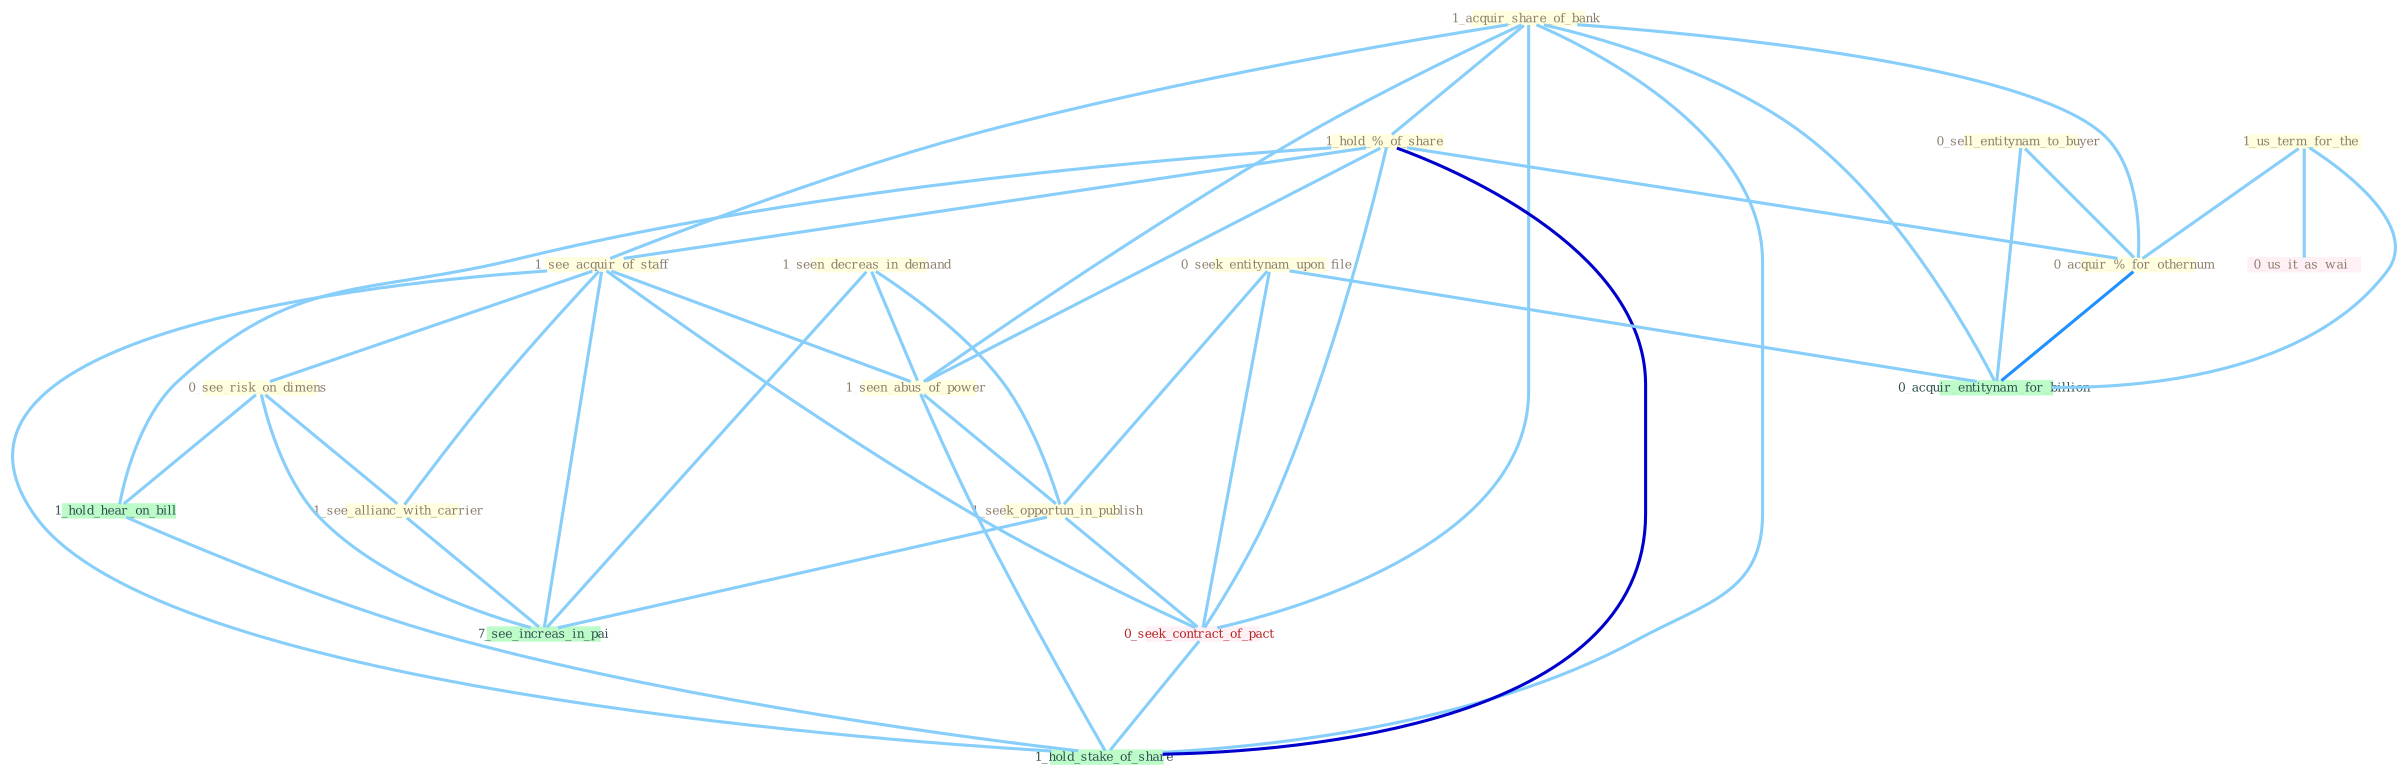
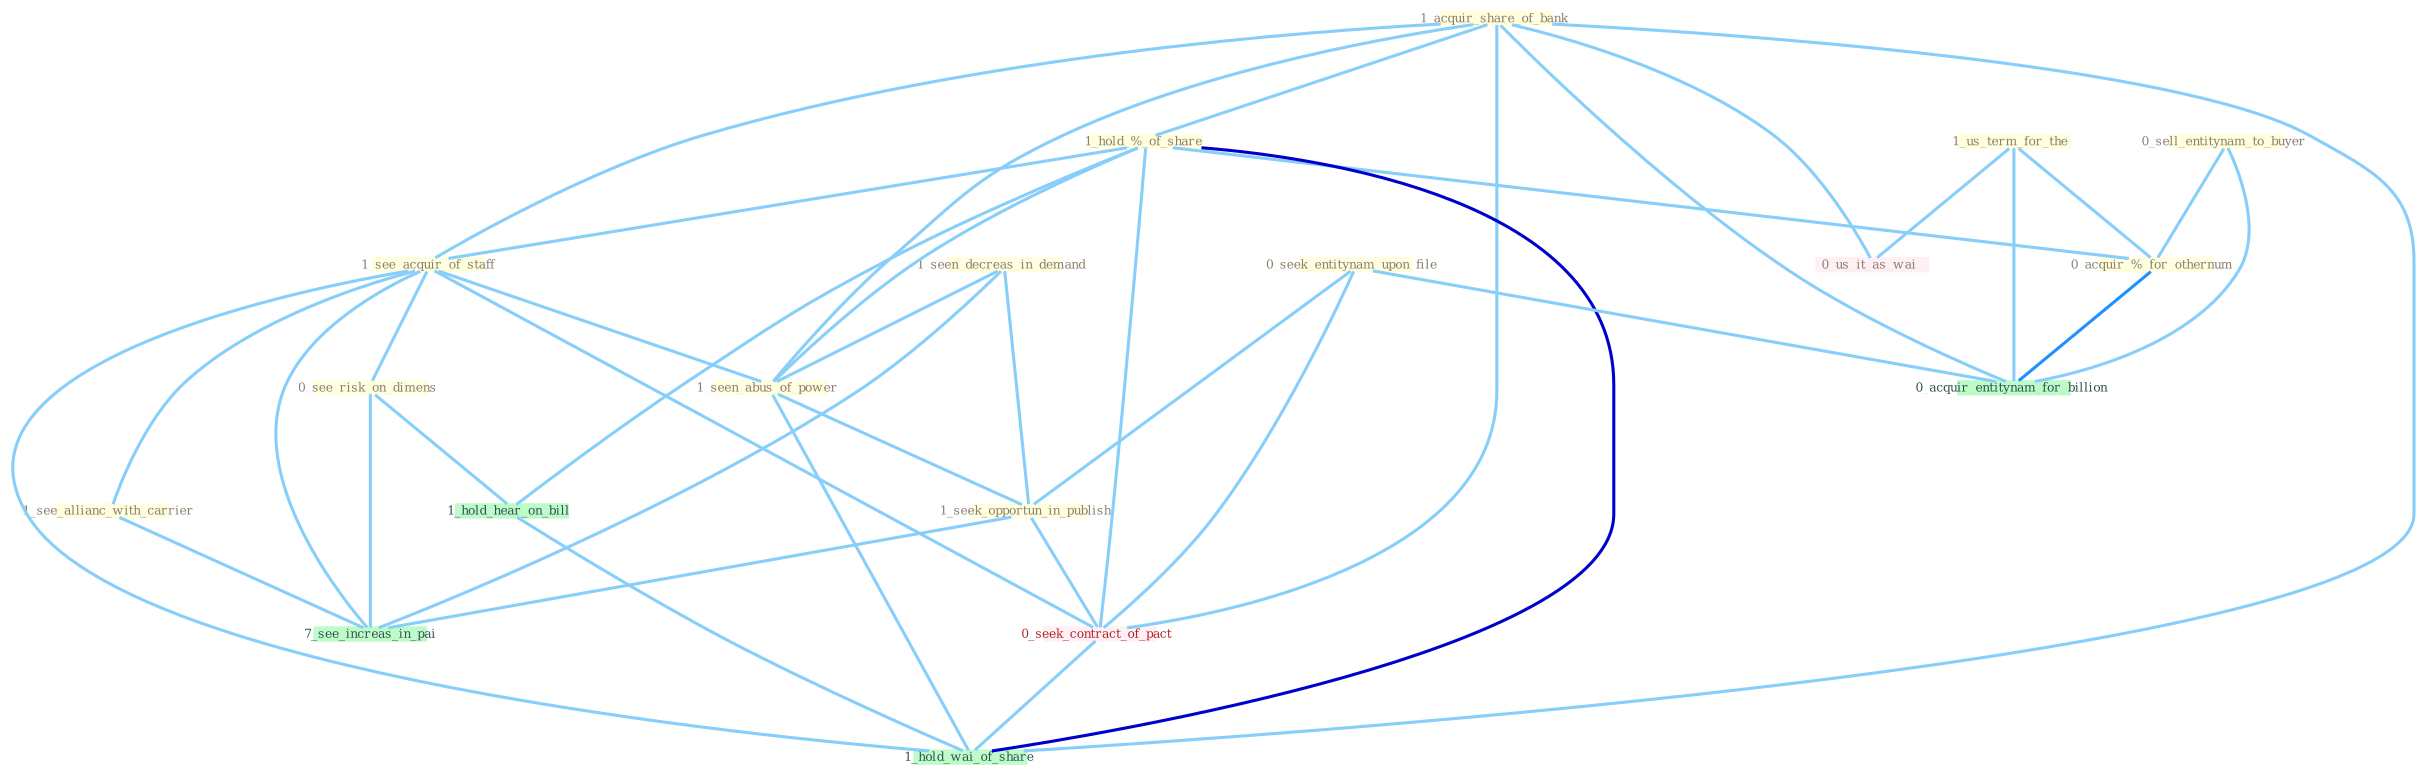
edge "1_acquir_share_of_bank" -- "0_acquir_%_for_othernum": now "1_acquir_share_of_bank" -- "0_us_it_as_wai"
edge "0_see_risk_on_dimens" -- "1_see_allianc_with_carrier": removed
node "1_hold_stake_of_share": label "1_hold_stake_of_share" -> "1_hold_wai_of_share"
